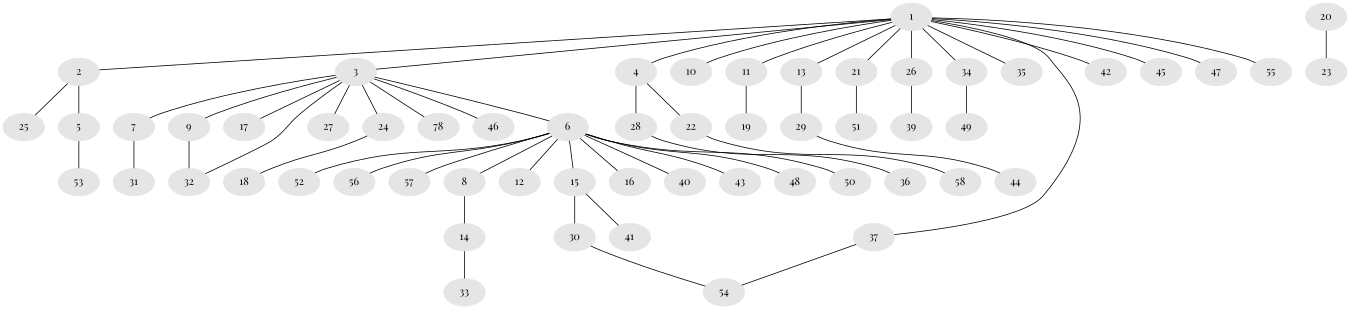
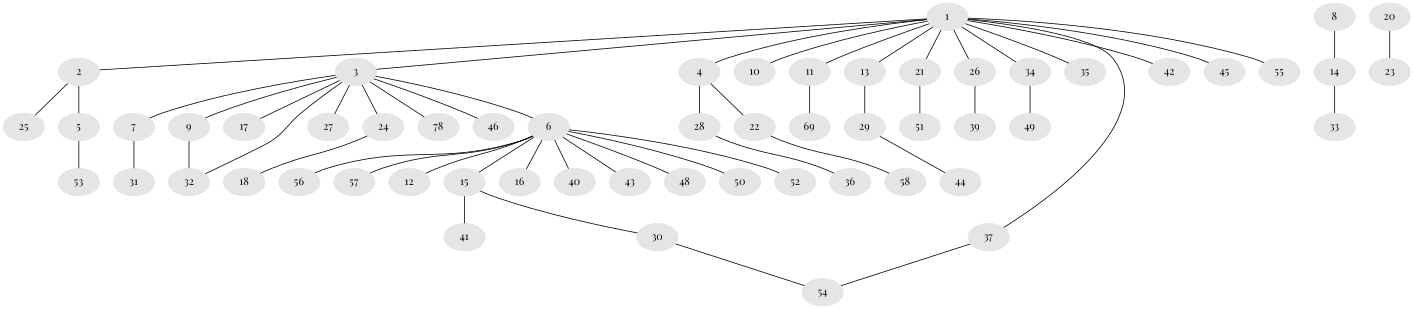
node "47": removed
node "19": label "19" -> "69"
edge "6" -- "8": removed
